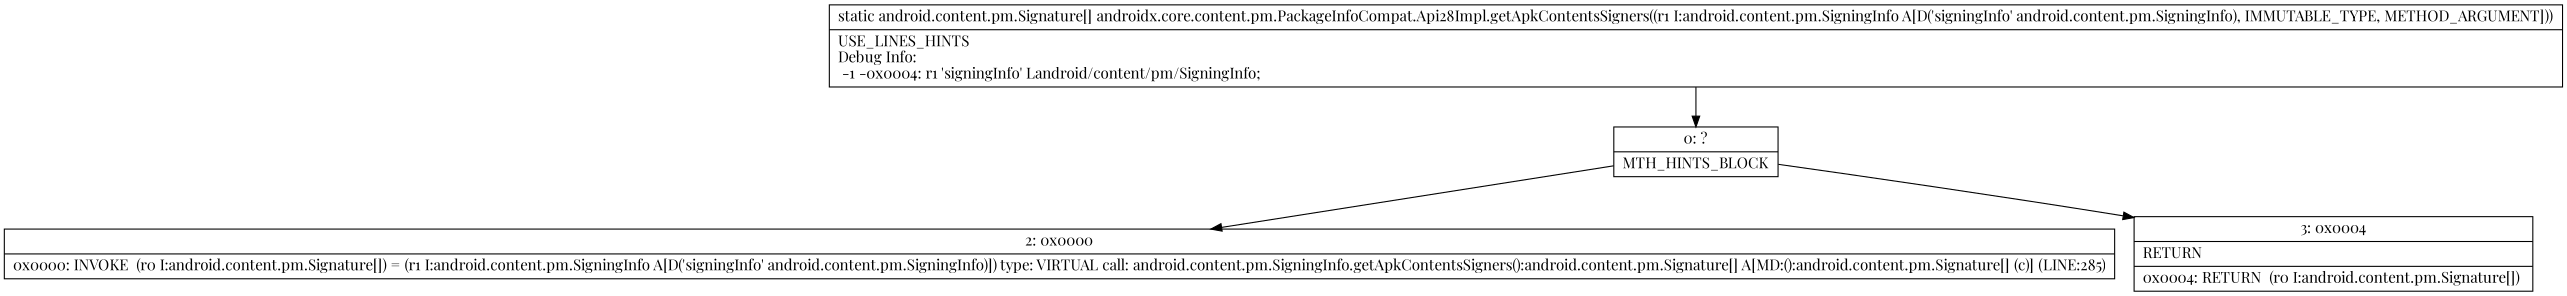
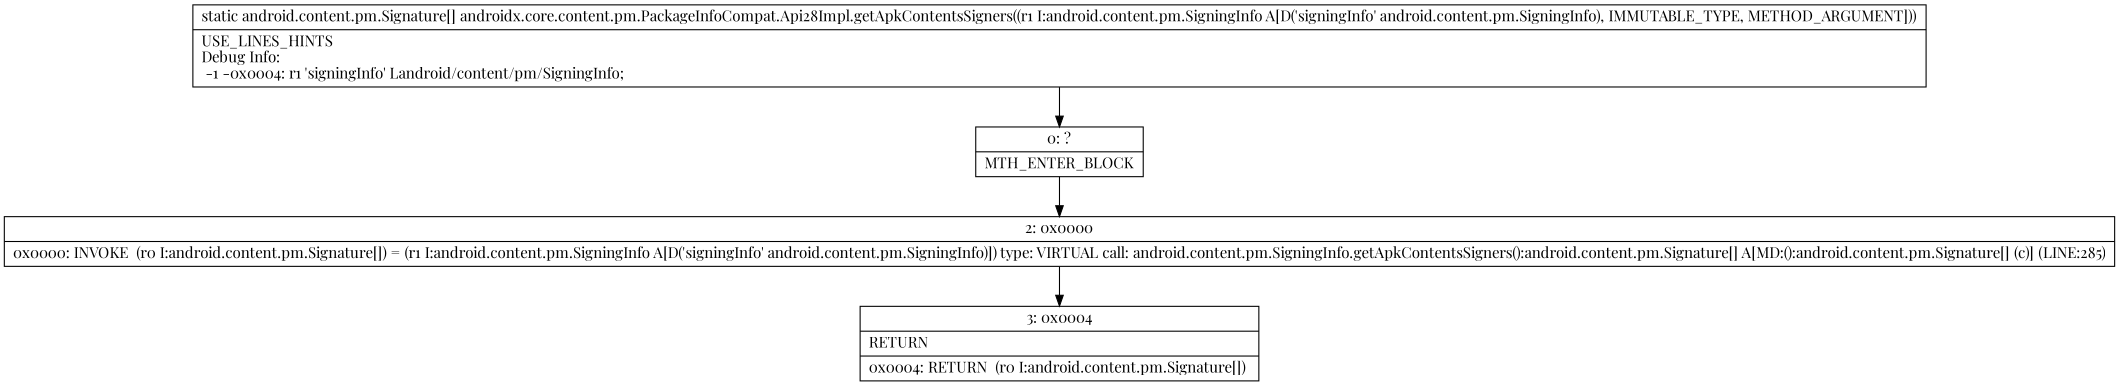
node "0: ?": text "MTH_HINTS_BLOCK" -> "MTH_ENTER_BLOCK"
edge "0: ?" -> "3: 0x0004": now "2: 0x0000" -> "3: 0x0004"
